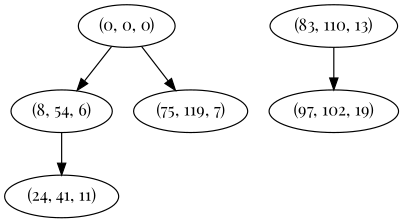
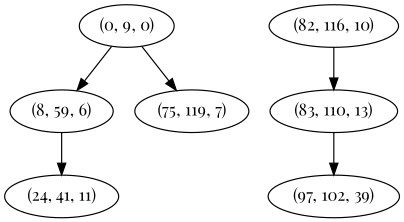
node "(0, 0, 0)": label "(0, 0, 0)" -> "(0, 9, 0)"
node "(82, 116, 10)": added
node "(8, 54, 6)": label "(8, 54, 6)" -> "(8, 59, 6)"
node "(97, 102, 19)": label "(97, 102, 19)" -> "(97, 102, 39)"
